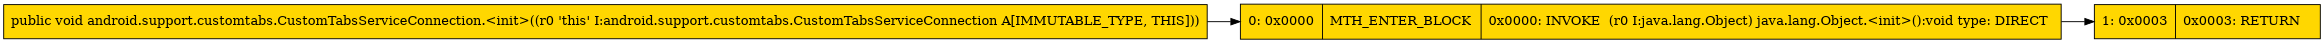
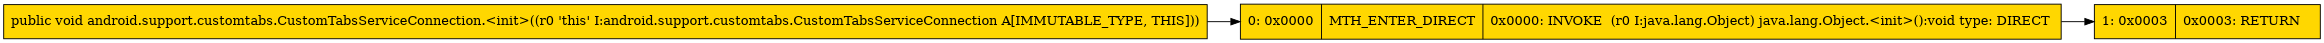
node "0: 0x0000": text "MTH_ENTER_BLOCK" -> "MTH_ENTER_DIRECT"
